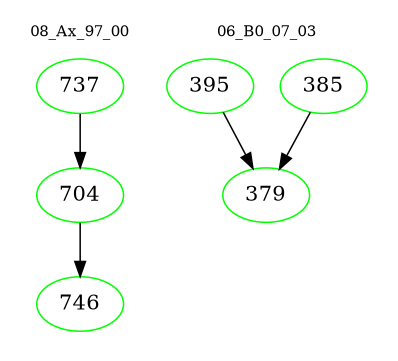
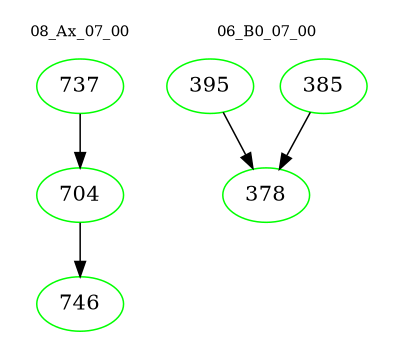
cluster "08_Ax_97_00": label "08_Ax_97_00" -> "08_Ax_07_00"
cluster "06_B0_07_03": label "06_B0_07_03" -> "06_B0_07_00"
node "379": label "379" -> "378"
